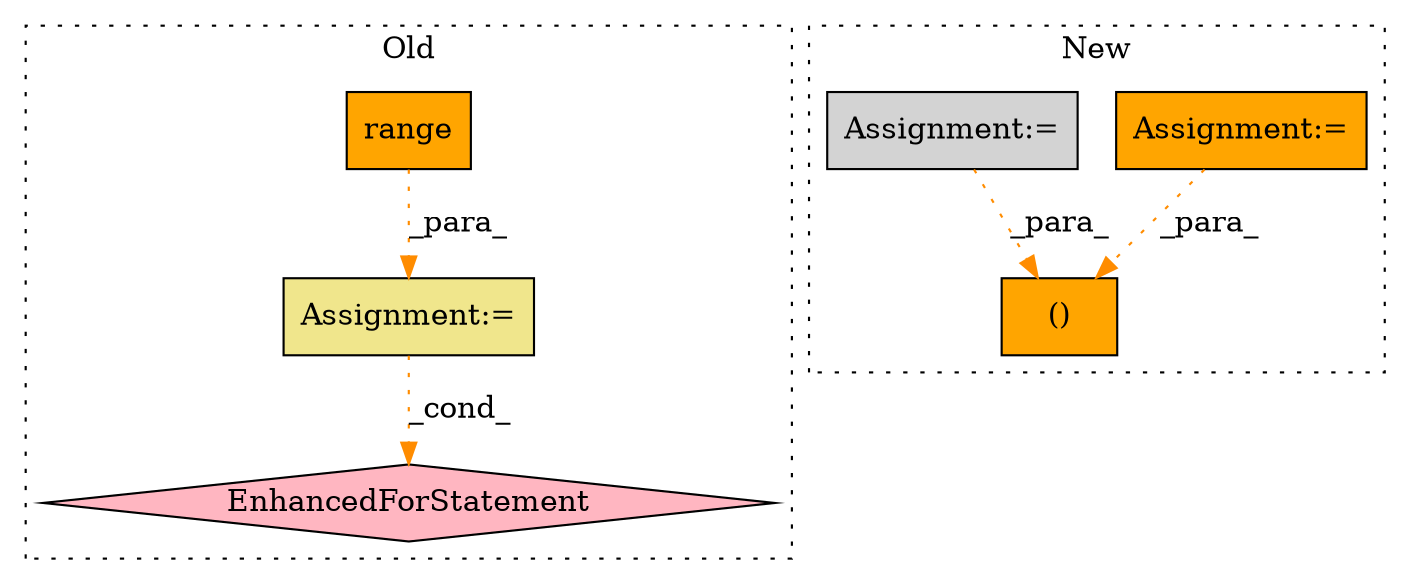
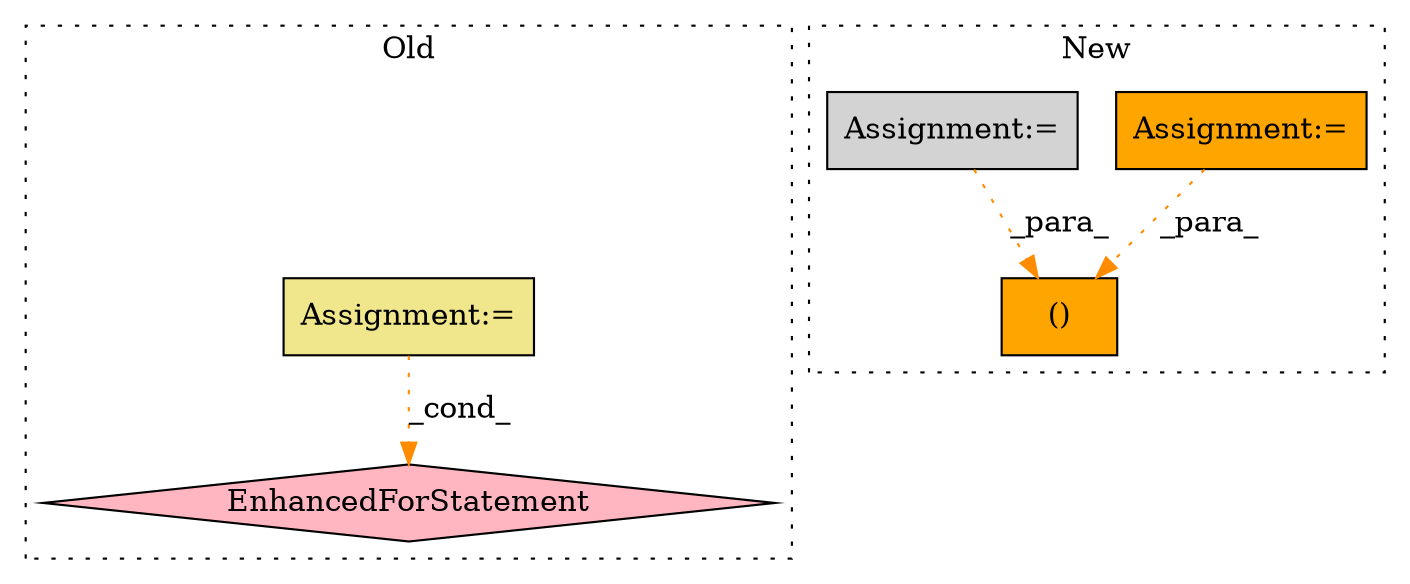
node "range": removed
